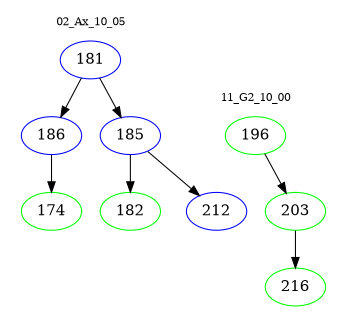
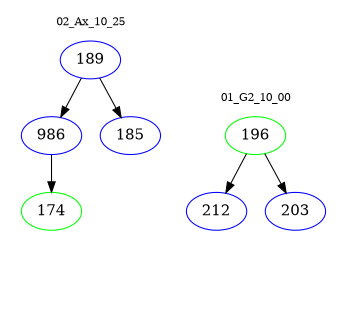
cluster "02_Ax_10_05": label "02_Ax_10_05" -> "02_Ax_10_25"
node "181": label "181" -> "189"
cluster "11_G2_10_00": label "11_G2_10_00" -> "01_G2_10_00"
node "186": label "186" -> "986"
edge "185" -> "212": now "196" -> "212"
node "182": removed
node "203": color green -> blue
node "216": removed
